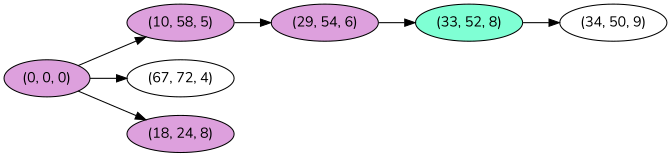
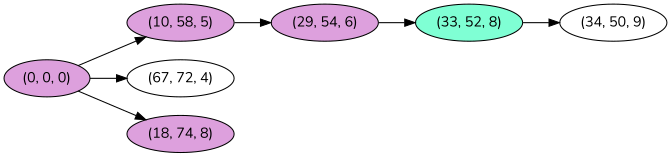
node "(18, 24, 8)": label "(18, 24, 8)" -> "(18, 74, 8)"
